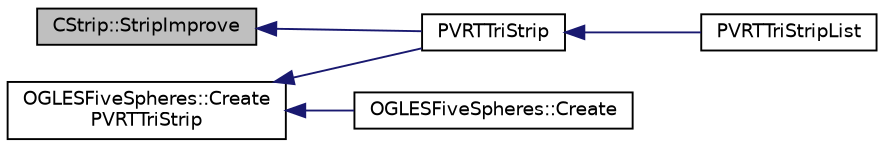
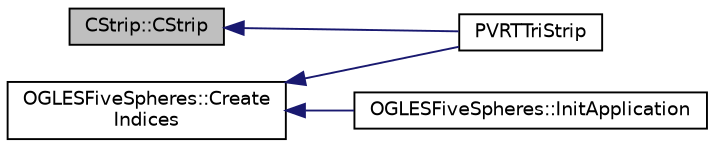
node "CStrip::StripImprove": label "CStrip::StripImprove" -> "CStrip::CStrip"
node "PVRTTriStripList": removed
node "OGLESFiveSpheres::Create PVRTTriStrip": label "OGLESFiveSpheres::Create PVRTTriStrip" -> "OGLESFiveSpheres::Create Indices"
node "OGLESFiveSpheres::Create": label "OGLESFiveSpheres::Create" -> "OGLESFiveSpheres::InitApplication"
